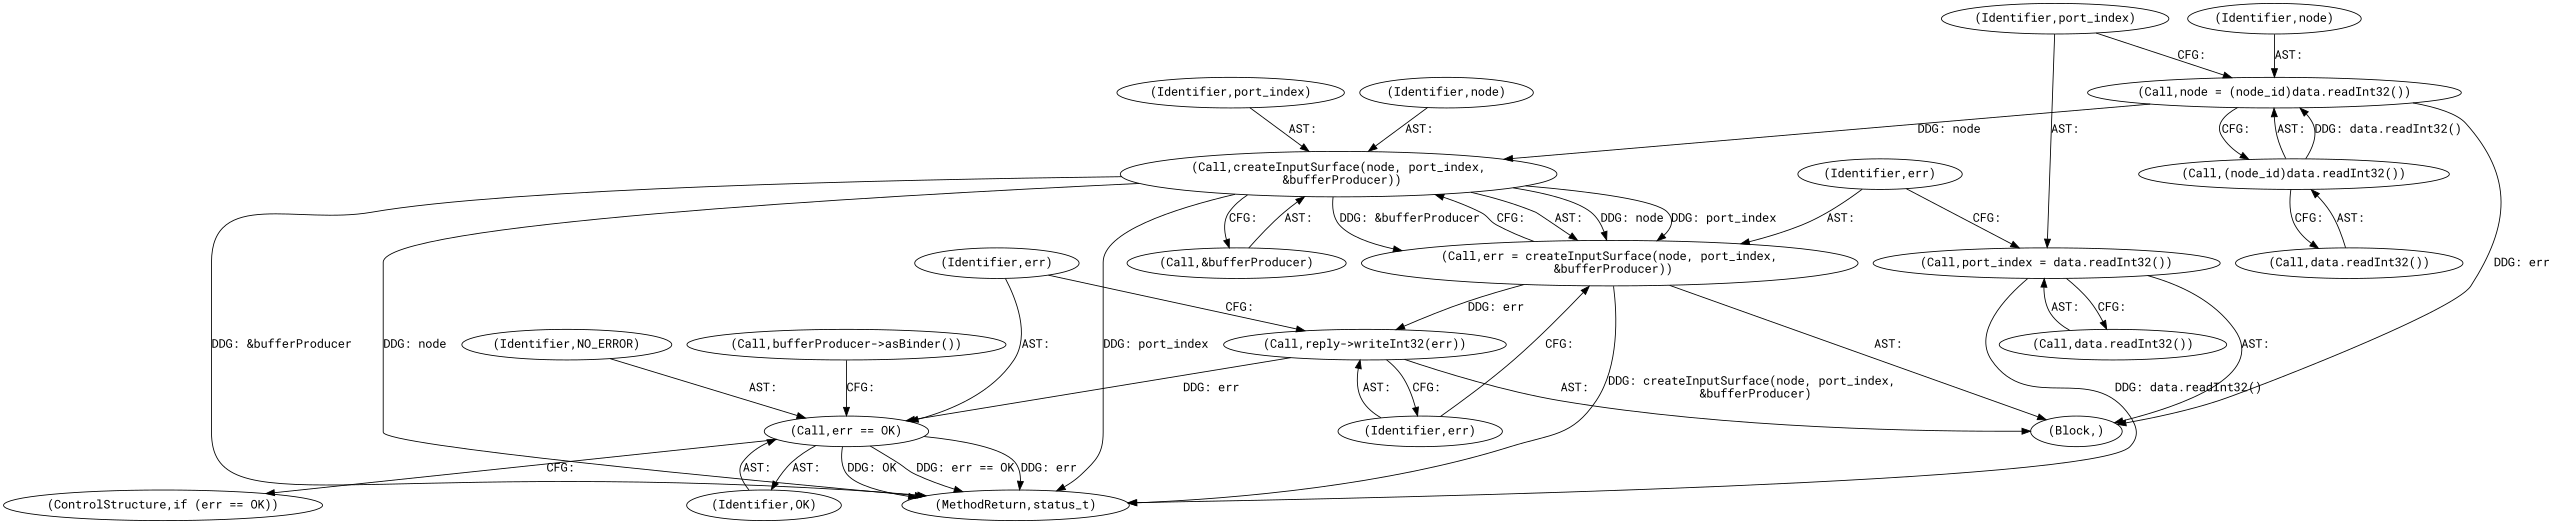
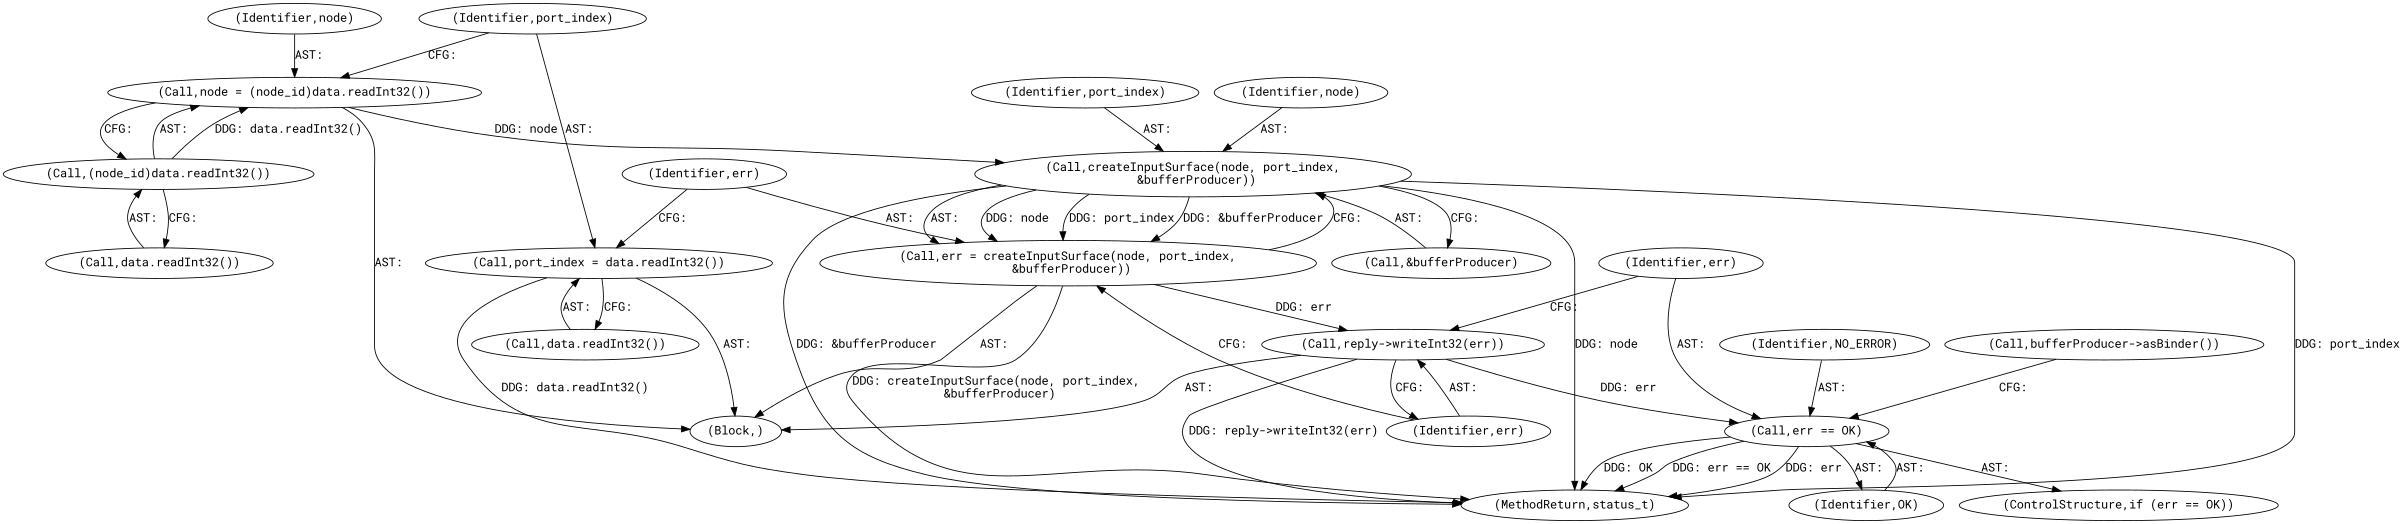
edge "(Call,node = (node_id)data.readInt32())" -> "(Block,)": label "DDG: err" -> "AST: "
edge "(Call,reply->writeInt32(err))" -> "(MethodReturn,status_t)": added, label "DDG: reply->writeInt32(err)"
edge "(Call,err == OK)" -> "(ControlStructure,if (err == OK))": label "CFG: " -> "AST: "
